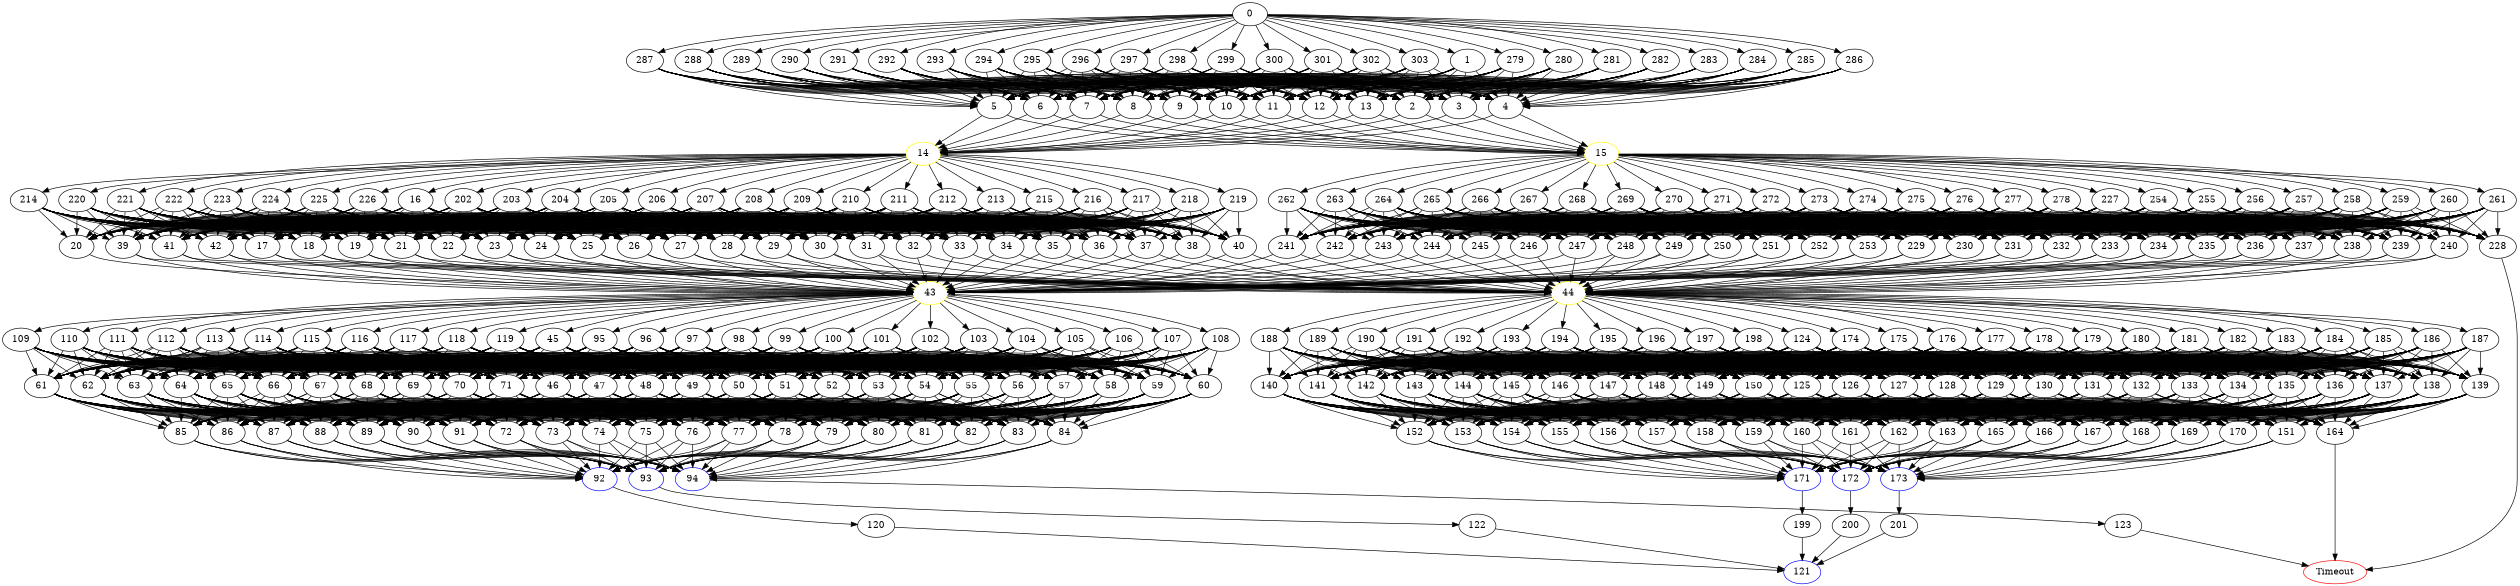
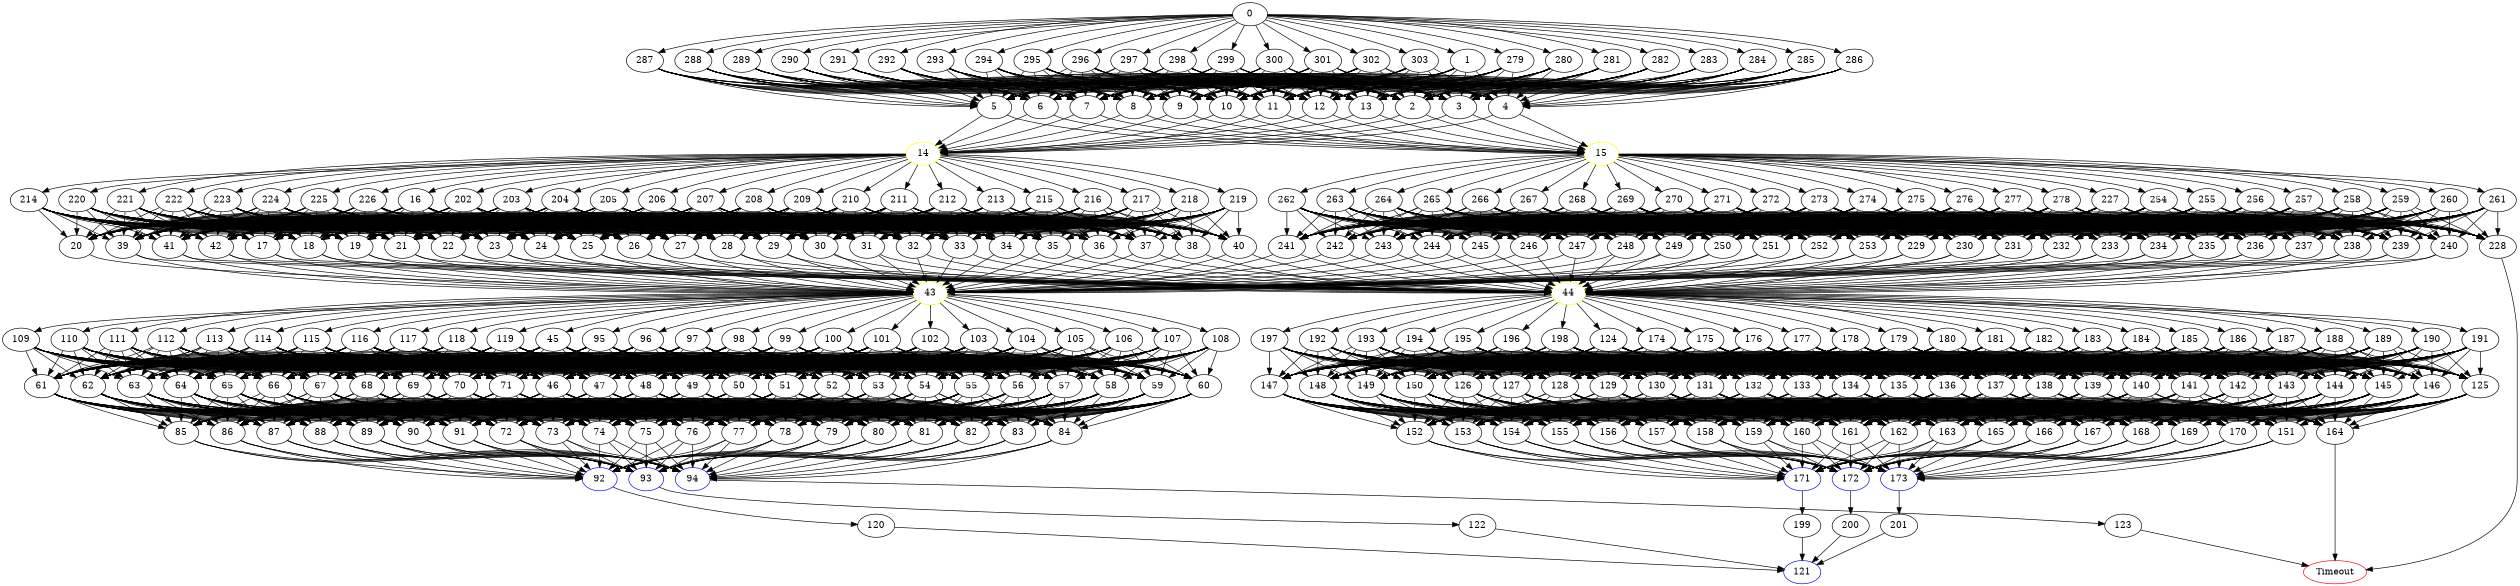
edge "197" -> "125": removed
